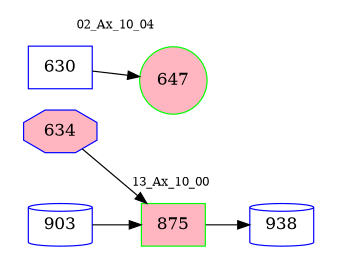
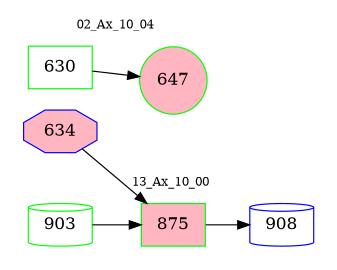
node "630": color blue -> green
node "903": color blue -> green
node "938": label "938" -> "908"
